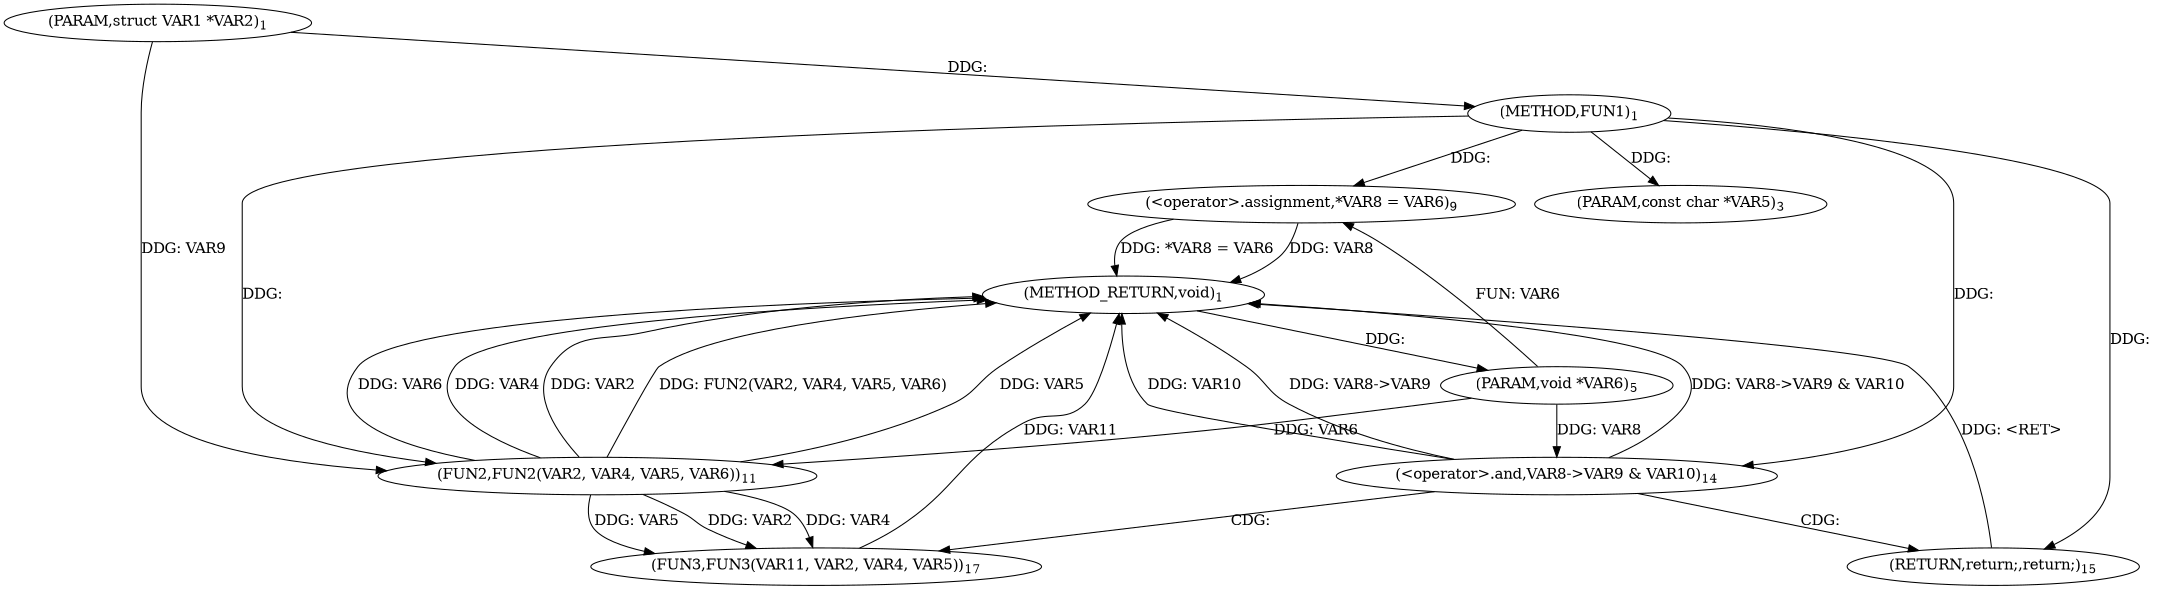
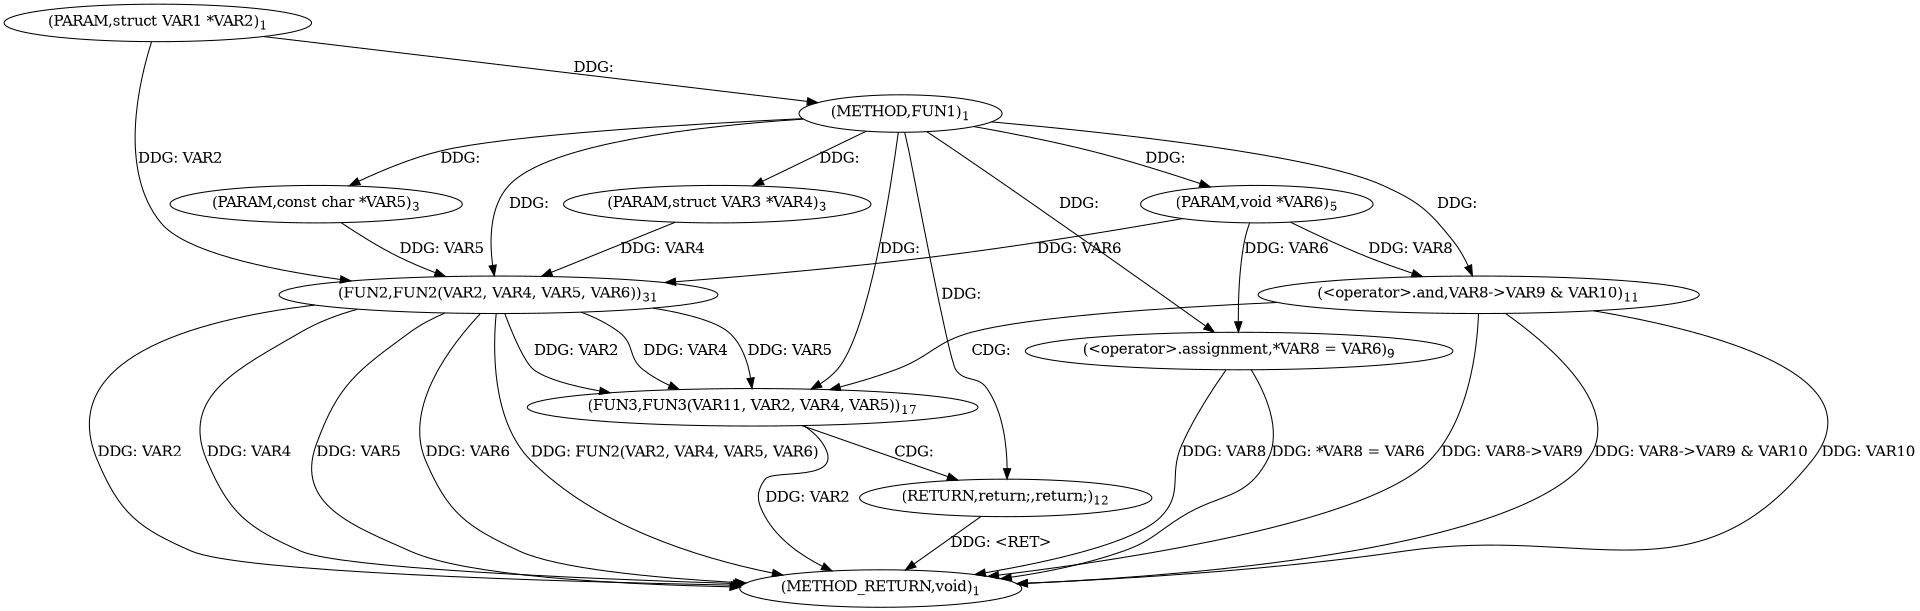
node "(PARAM,struct VAR3 *VAR4)": added
edge "(PARAM,struct VAR1 *VAR2)" -> "(FUN2,FUN2(VAR2, VAR4, VAR5, VAR6))": label "DDG: VAR9" -> "DDG: VAR2"
edge "(PARAM,const char *VAR5)" -> "(FUN2,FUN2(VAR2, VAR4, VAR5, VAR6))": added, label "DDG: VAR5"
edge "(METHOD,FUN1)" -> "(FUN3,FUN3(VAR11, VAR2, VAR4, VAR5))": added, label "DDG:"
edge "(PARAM,void *VAR6)" -> "(<operator>.assignment,*VAR8 = VAR6)": label "FUN: VAR6" -> "DDG: VAR6"
edge "(METHOD_RETURN,void)" -> "(PARAM,void *VAR6)": now "(METHOD,FUN1)" -> "(PARAM,void *VAR6)"
edge "(FUN3,FUN3(VAR11, VAR2, VAR4, VAR5))" -> "(METHOD_RETURN,void)": label "DDG: VAR11" -> "DDG: VAR2"
node "(FUN2,FUN2(VAR2, VAR4, VAR5, VAR6))": text "11" -> "31"
node "(<operator>.and,VAR8->VAR9 & VAR10)": text "14" -> "11"
edge "(<operator>.and,VAR8->VAR9 & VAR10)" -> "(RETURN,return;,return;)": now "(FUN3,FUN3(VAR11, VAR2, VAR4, VAR5))" -> "(RETURN,return;,return;)"
node "(RETURN,return;,return;)": text "15" -> "12"
